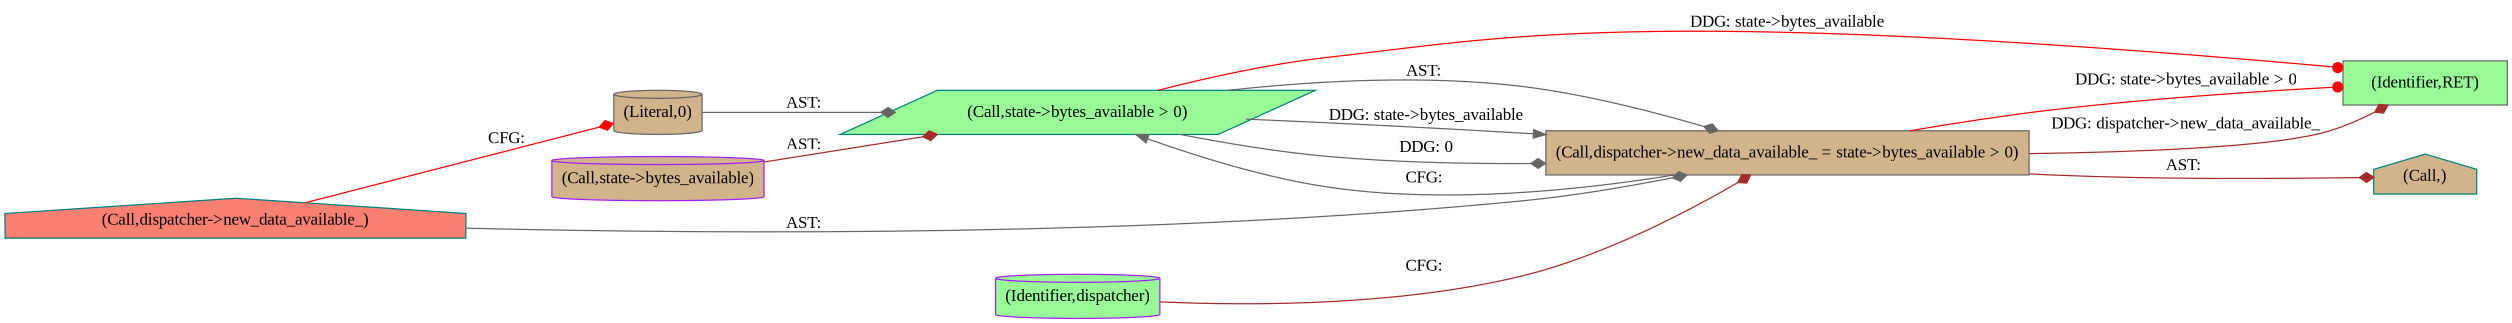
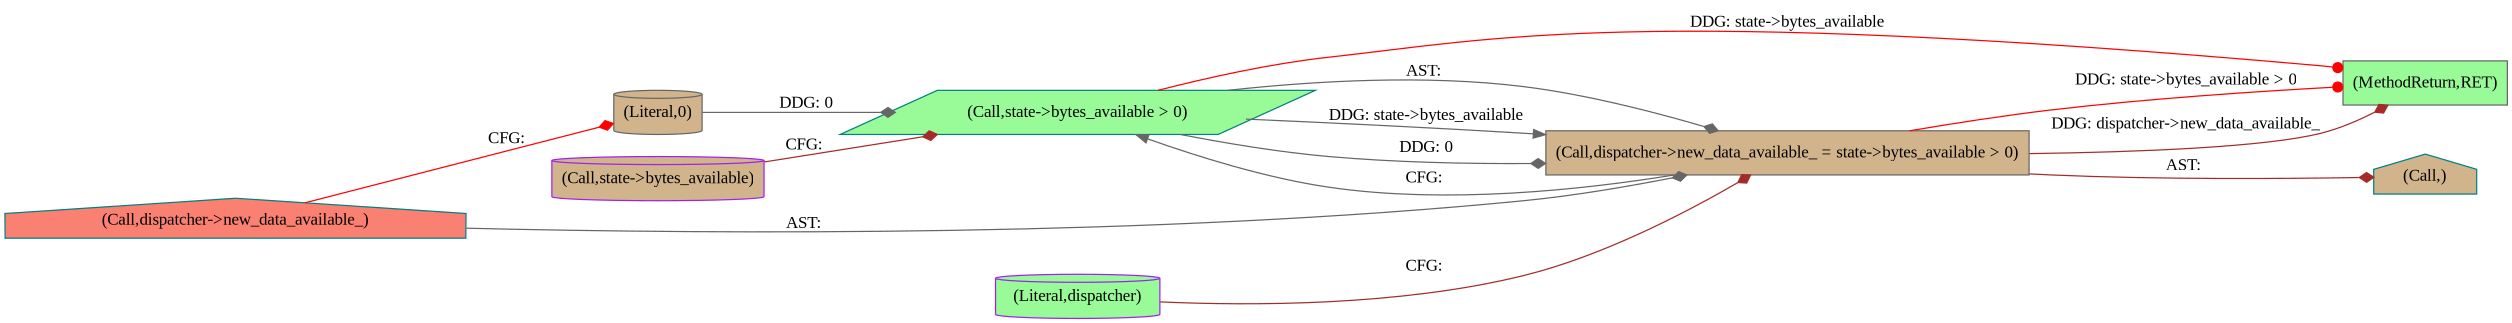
node "(Identifier,RET)": label "(Identifier,RET)" -> "(MethodReturn,RET)"
edge "(Literal,0)" -> "(Call,state->bytes_available > 0)": label "AST: " -> "DDG: 0"
edge "(Call,state->bytes_available)" -> "(Call,state->bytes_available > 0)": label "AST: " -> "CFG: "
node "(Identifier,dispatcher)": label "(Identifier,dispatcher)" -> "(Literal,dispatcher)"
